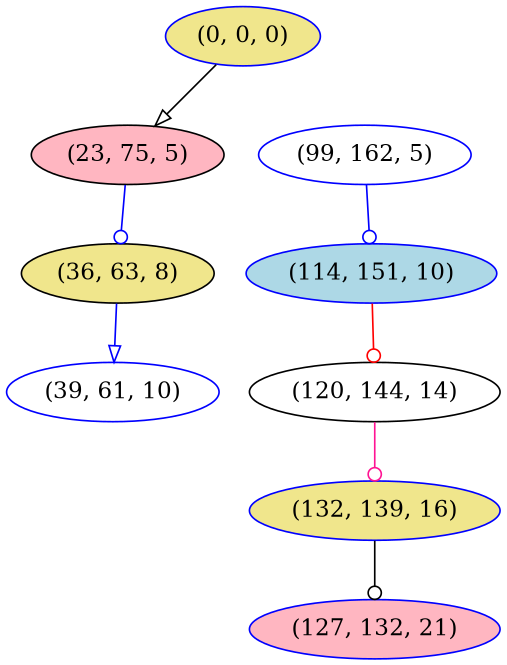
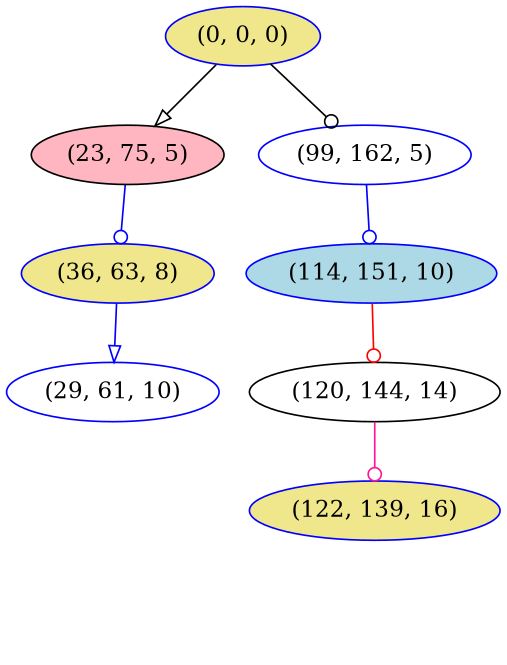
edge "(0, 0, 0)" -> "(99, 162, 5)": added
node "(36, 63, 8)": color black -> blue
node "(39, 61, 10)": label "(39, 61, 10)" -> "(29, 61, 10)"
node "(132, 139, 16)": label "(132, 139, 16)" -> "(122, 139, 16)"
node "(127, 132, 21)": removed
